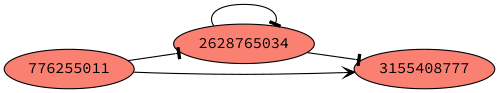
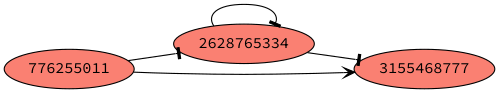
node "2628765034": label "2628765034" -> "2628765334"
node "3155408777": label "3155408777" -> "3155468777"
